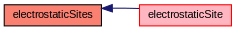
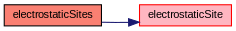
edge "electrostaticSite" -> "electrostaticSites": reversed
